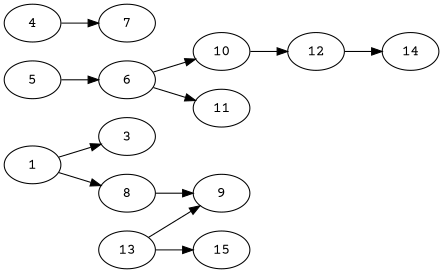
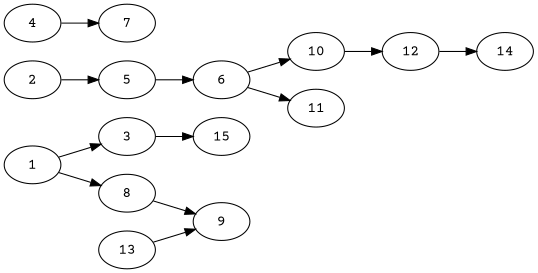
node "2": added
edge "13" -> "15": now "3" -> "15"
